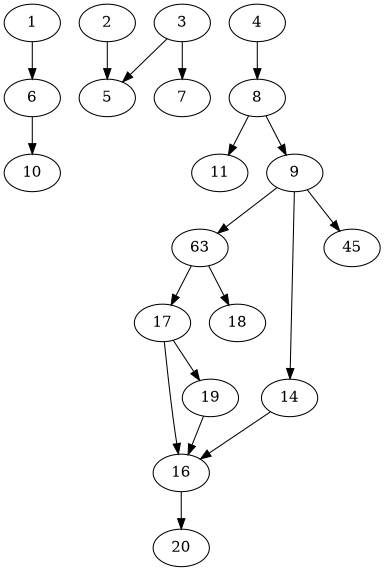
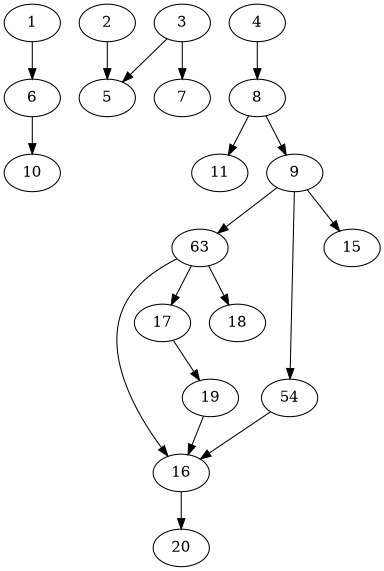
node "45": label "45" -> "15"
edge "17" -> "16": now "63" -> "16"
node "14": label "14" -> "54"
